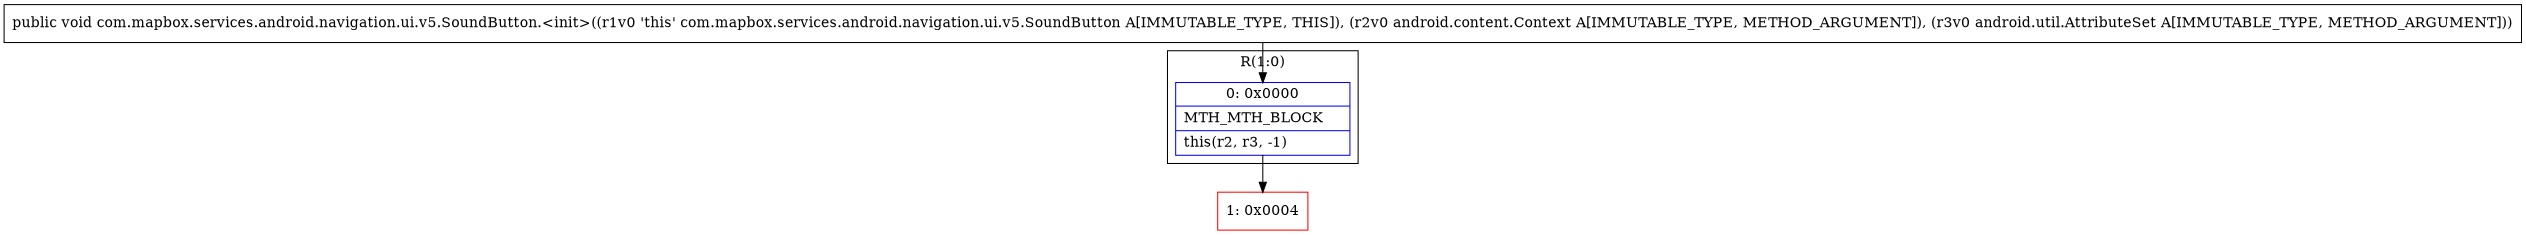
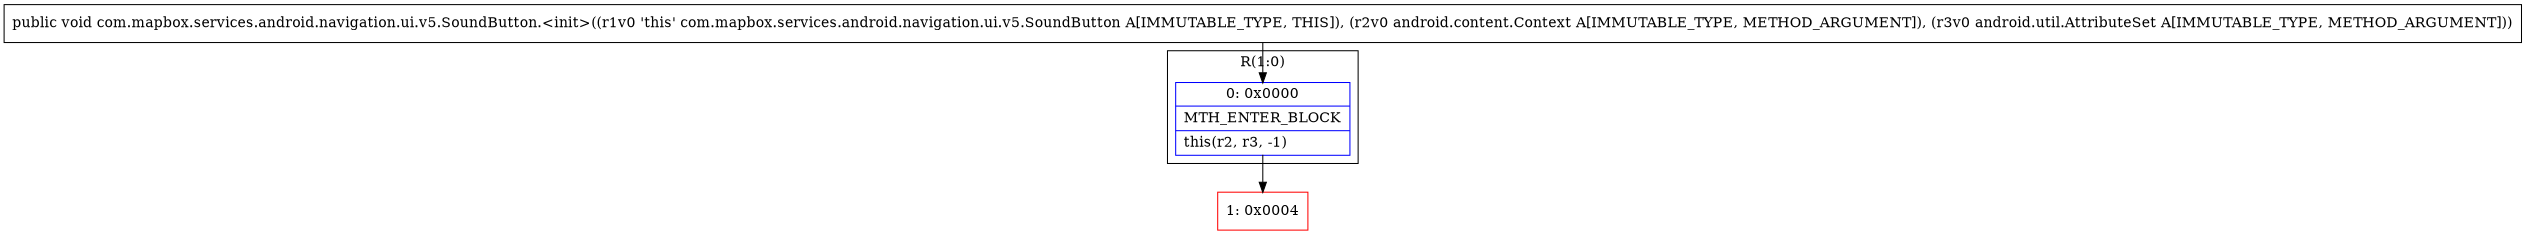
node "0: 0x0000": text "MTH_MTH_BLOCK" -> "MTH_ENTER_BLOCK"
